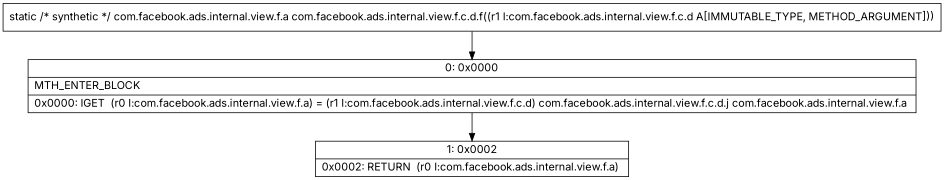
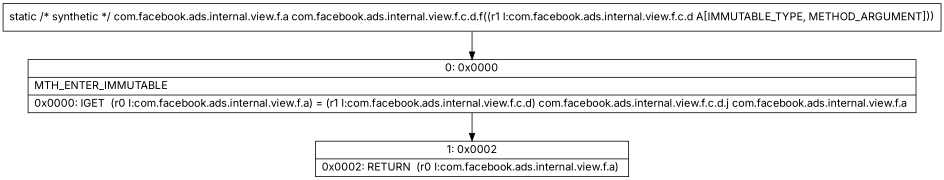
node "0: 0x0000": text "MTH_ENTER_BLOCK" -> "MTH_ENTER_IMMUTABLE"
